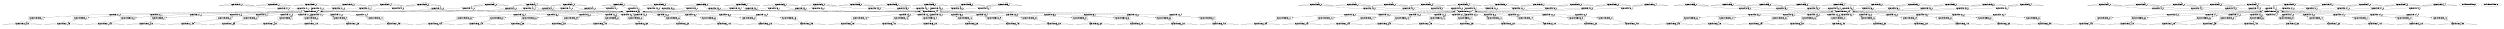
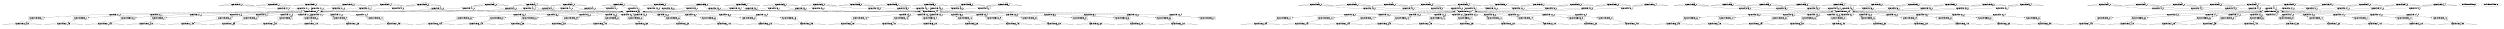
node "top_module_c5~9_O": removed
